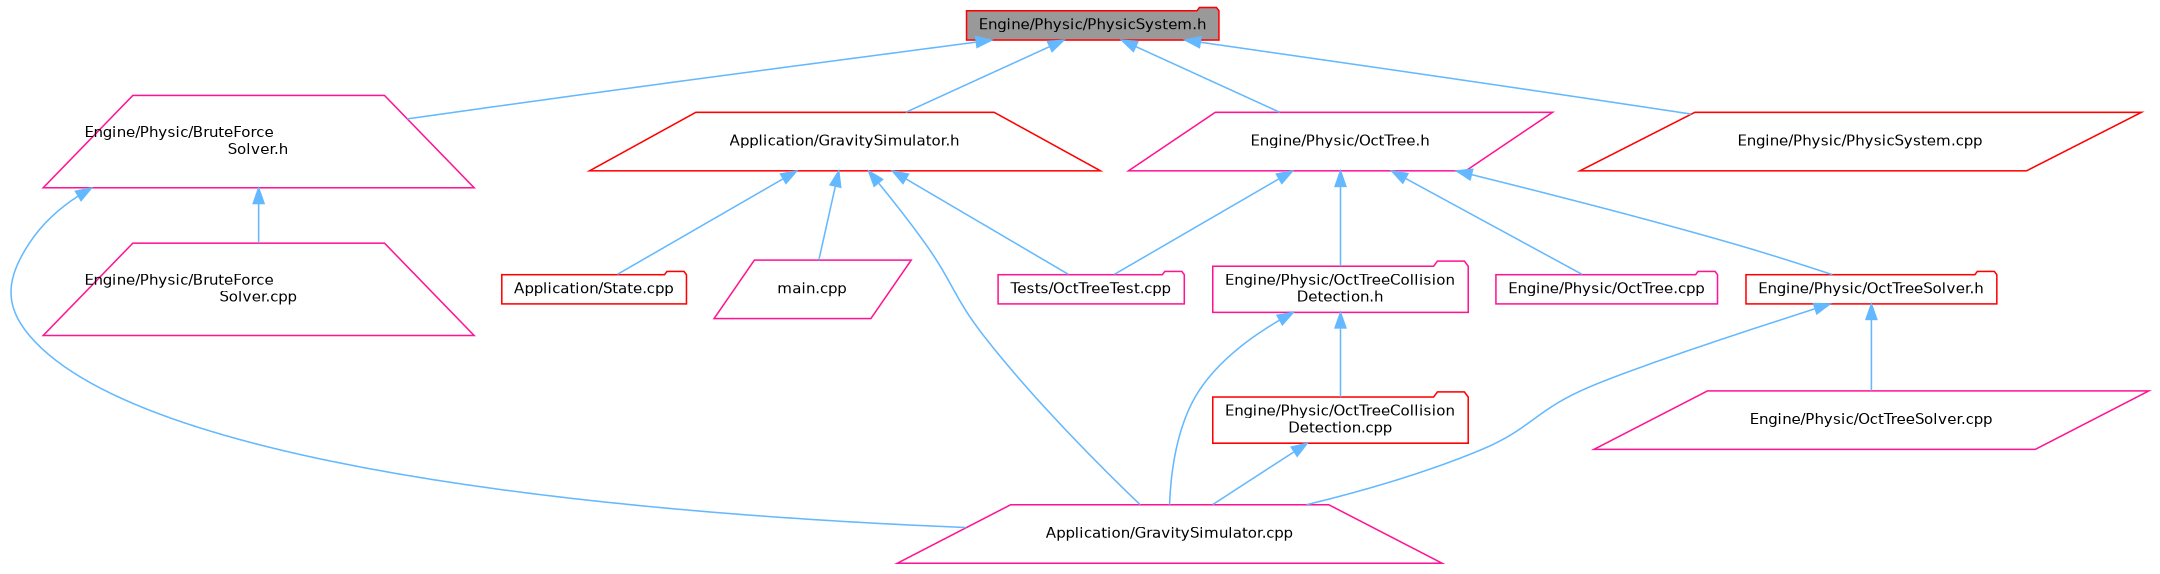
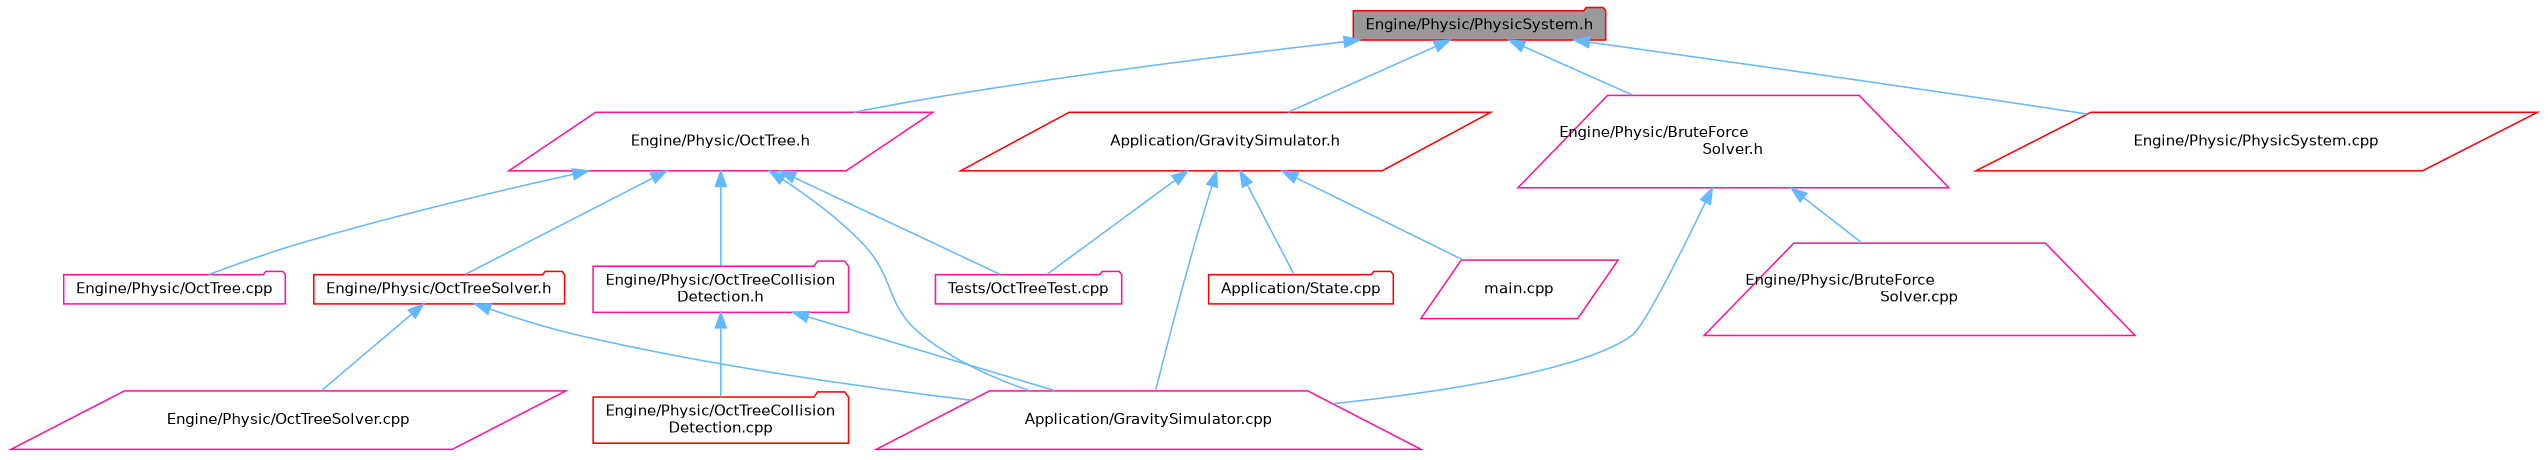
node "Application/GravitySimulator.h": shape trapezium -> parallelogram
edge "Application/GravitySimulator.cpp" -> "Engine/Physic/OctTreeCollision Detection.cpp": now "Application/GravitySimulator.cpp" -> "Engine/Physic/OctTree.h"
